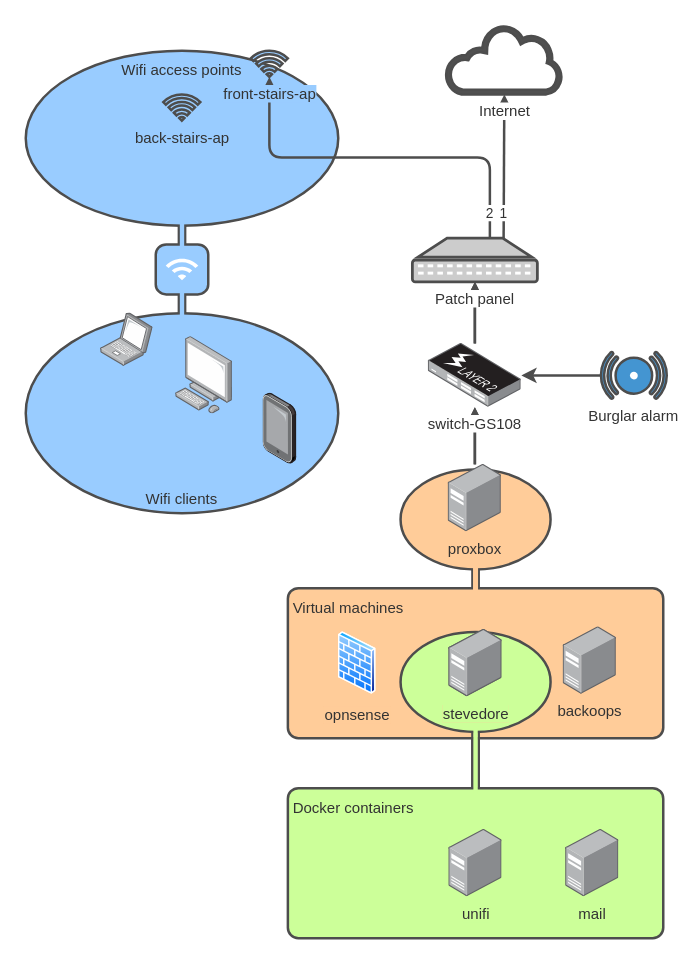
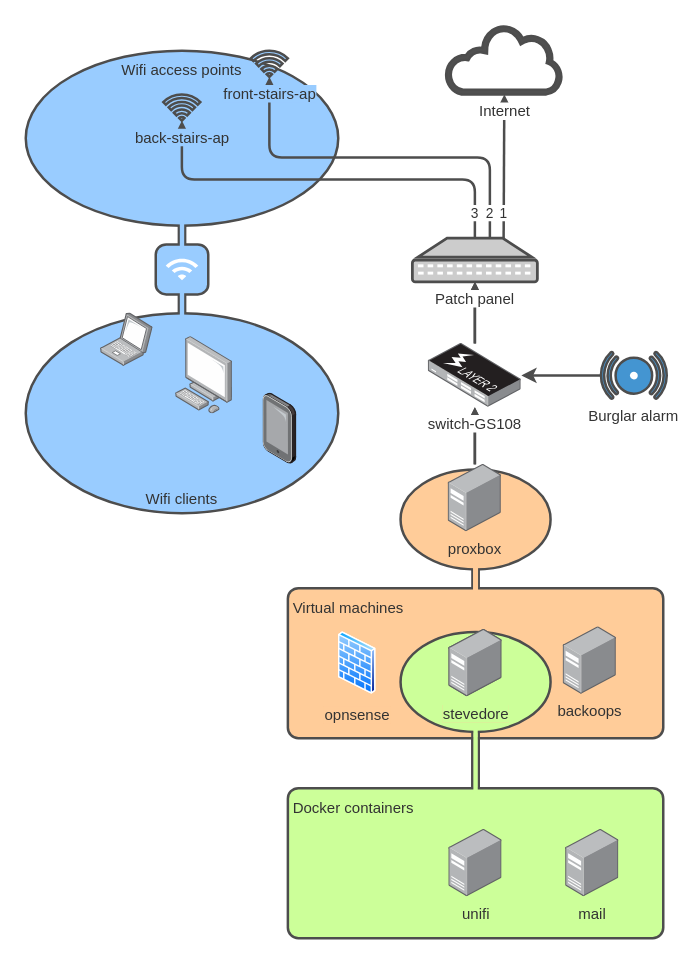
edge "Patch panel" -> "back-stairs-ap": added, label "3"
